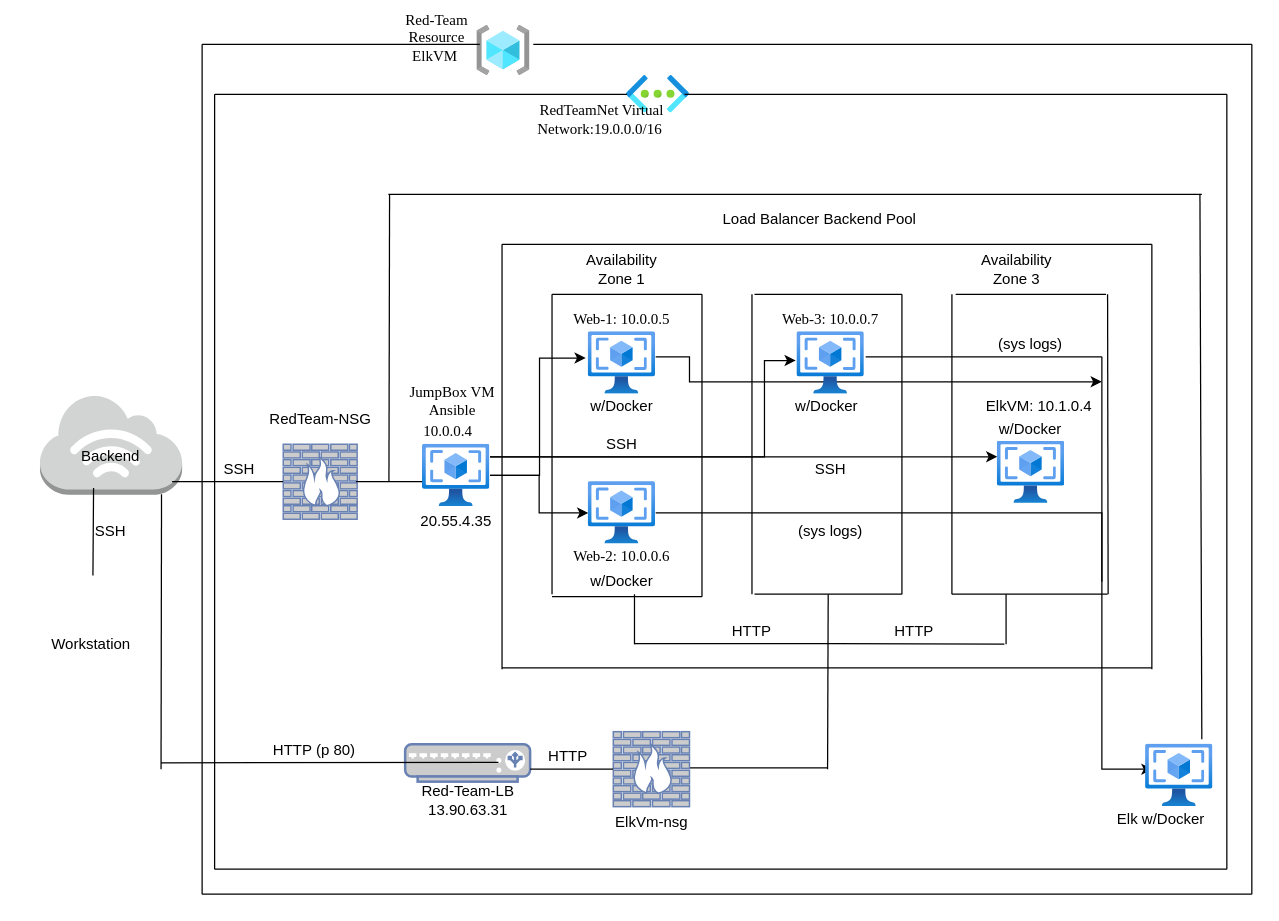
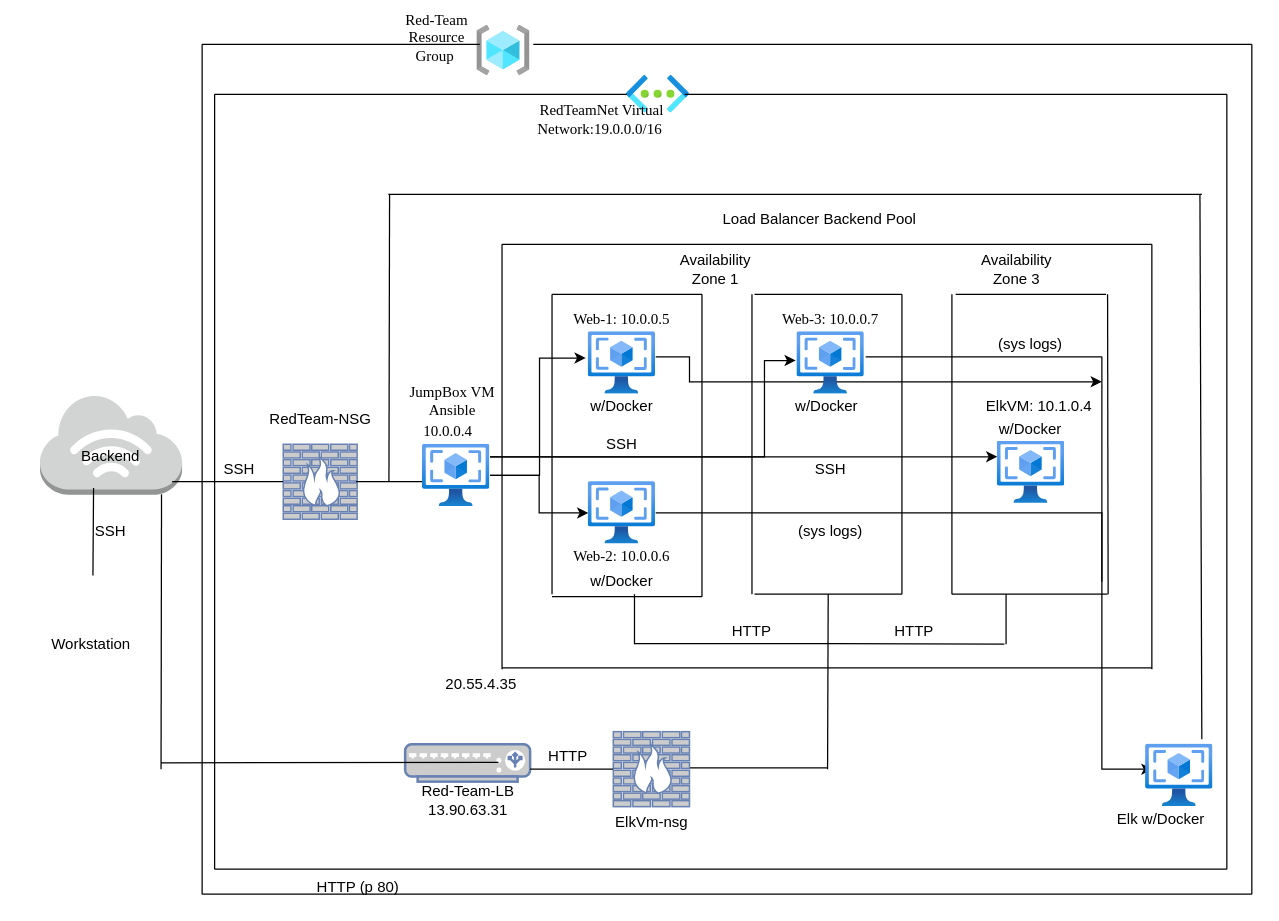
node "Red-Team Resource ElkVM": label "Red-Team Resource ElkVM" -> "Red-Team Resource Group"
node "Availability Zone 1": moved (622, 269) -> (716, 269)
node "20.55.4.35": moved (456, 522) -> (481, 684)
node "HTTP (p 80)": moved (314, 751) -> (358, 888)
